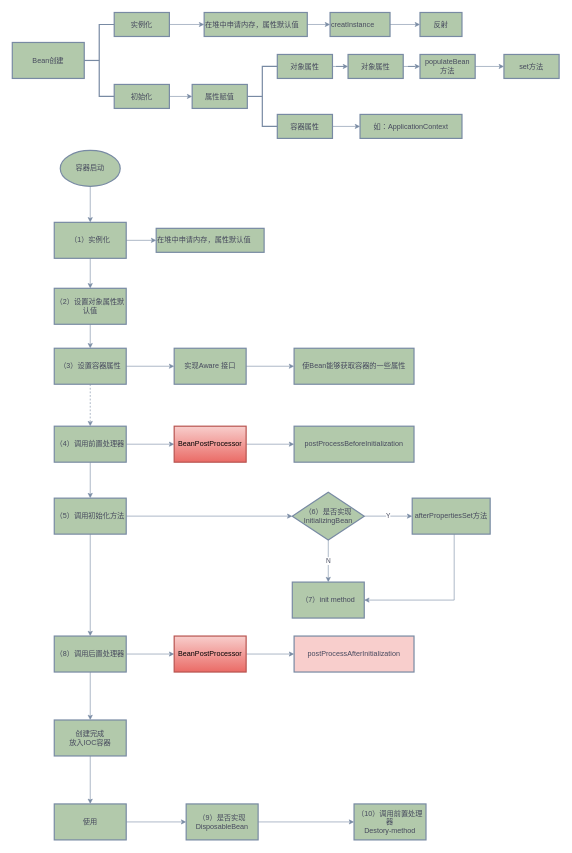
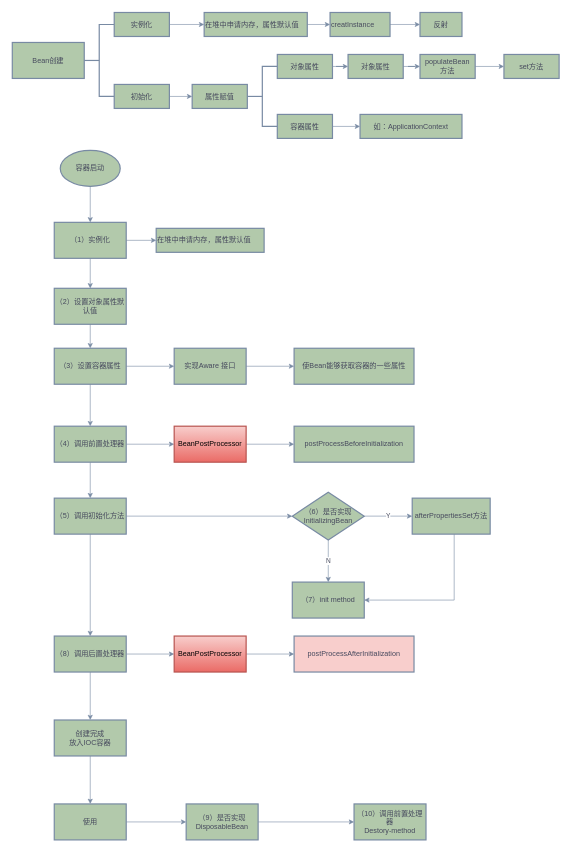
edge "（3）设置容器属性" -> "（4）调用前置处理器": style dashed -> solid
